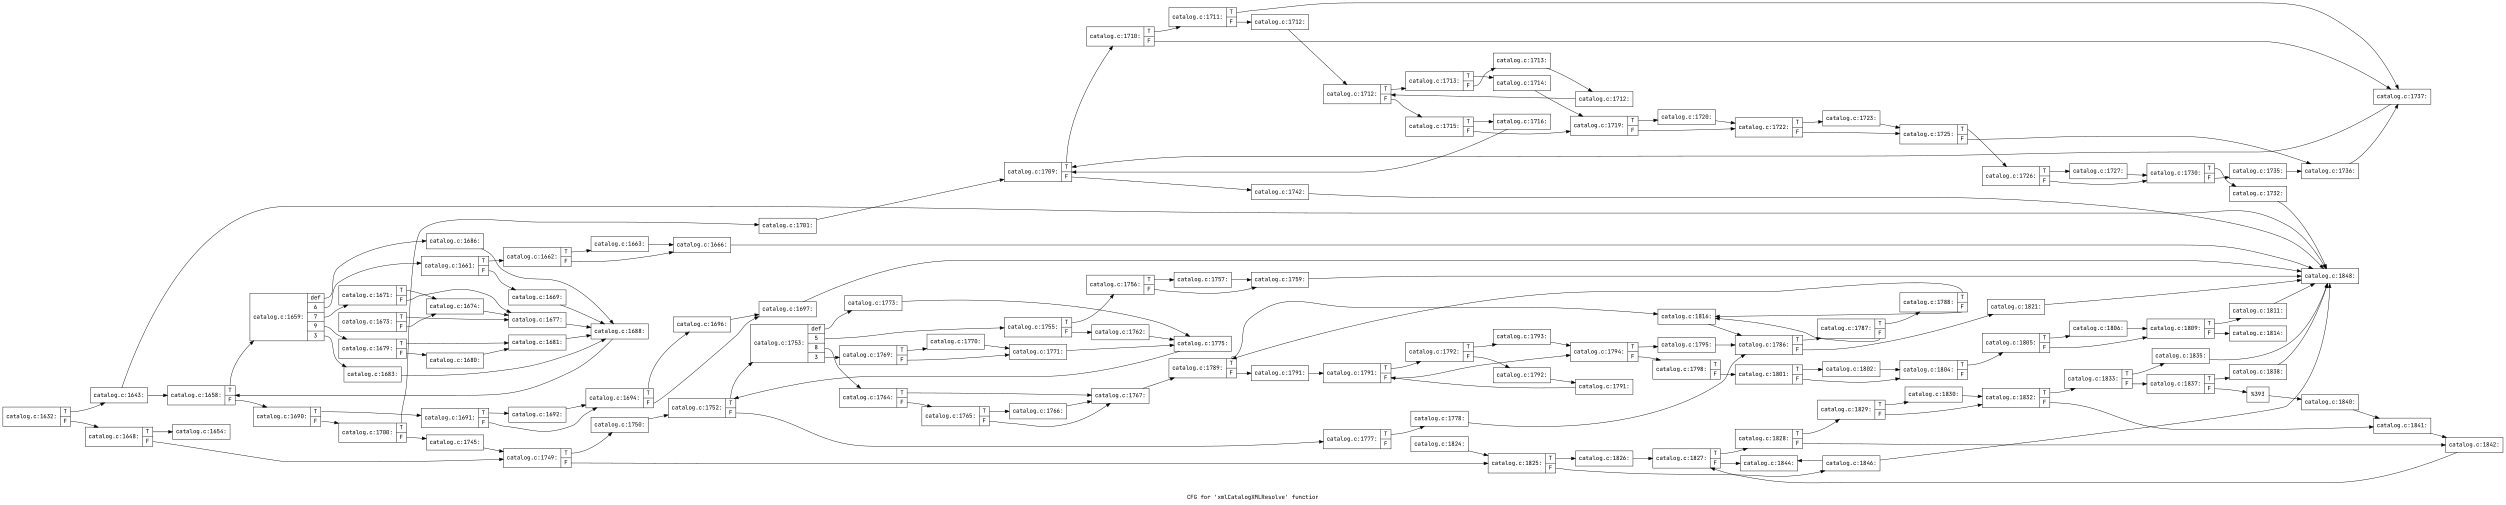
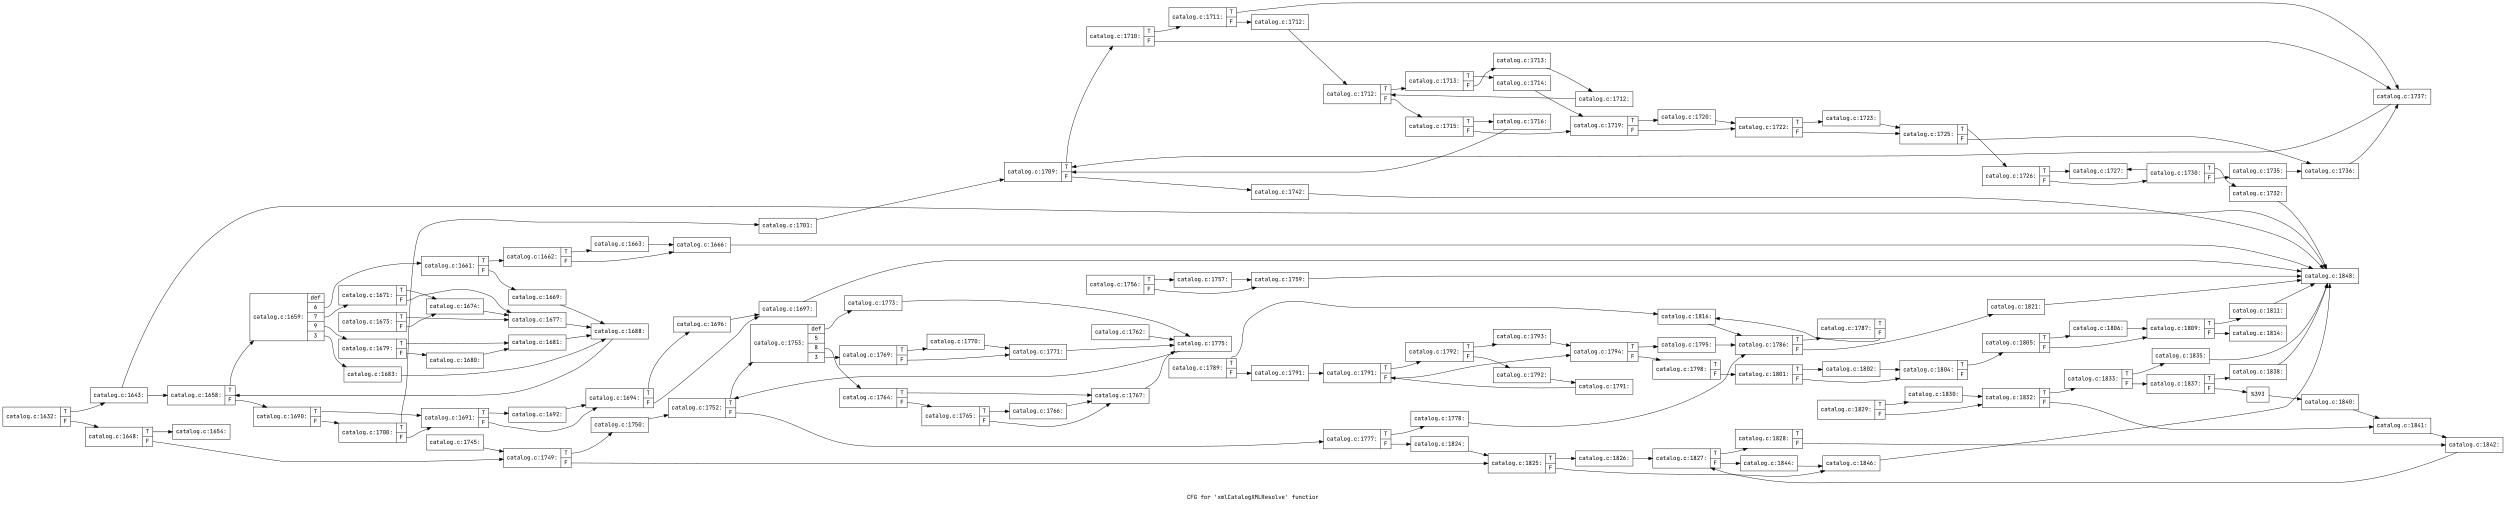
edge "catalog.c:1727:" -> "catalog.c:1730:": reversed
node "catalog.c:1686:": removed
node "catalog.c:1788:": removed
node "catalog.c:1755:": removed
edge "catalog.c:1767:" -> "catalog.c:1789:": now "catalog.c:1767:" -> "catalog.c:1775:"
edge "catalog.c:1828:" -> "catalog.c:1829:": removed
edge "catalog.c:1700:" -> "catalog.c:1745:": now "catalog.c:1700:" -> "catalog.c:1691:"
edge "catalog.c:1777:" -> "catalog.c:1824:": added
edge "catalog.c:1846:" -> "catalog.c:1844:": reversed
